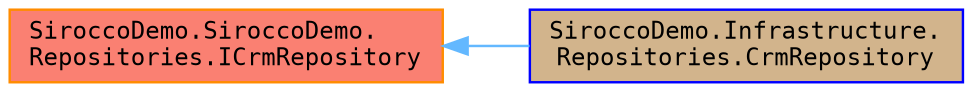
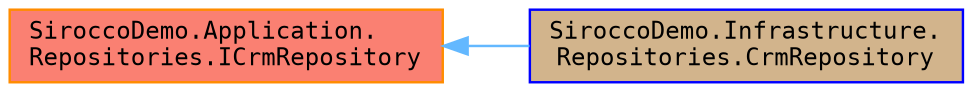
node "SiroccoDemo.SiroccoDemo. Repositories.ICrmRepository": label "SiroccoDemo.SiroccoDemo. Repositories.ICrmRepository" -> "SiroccoDemo.Application. Repositories.ICrmRepository"
